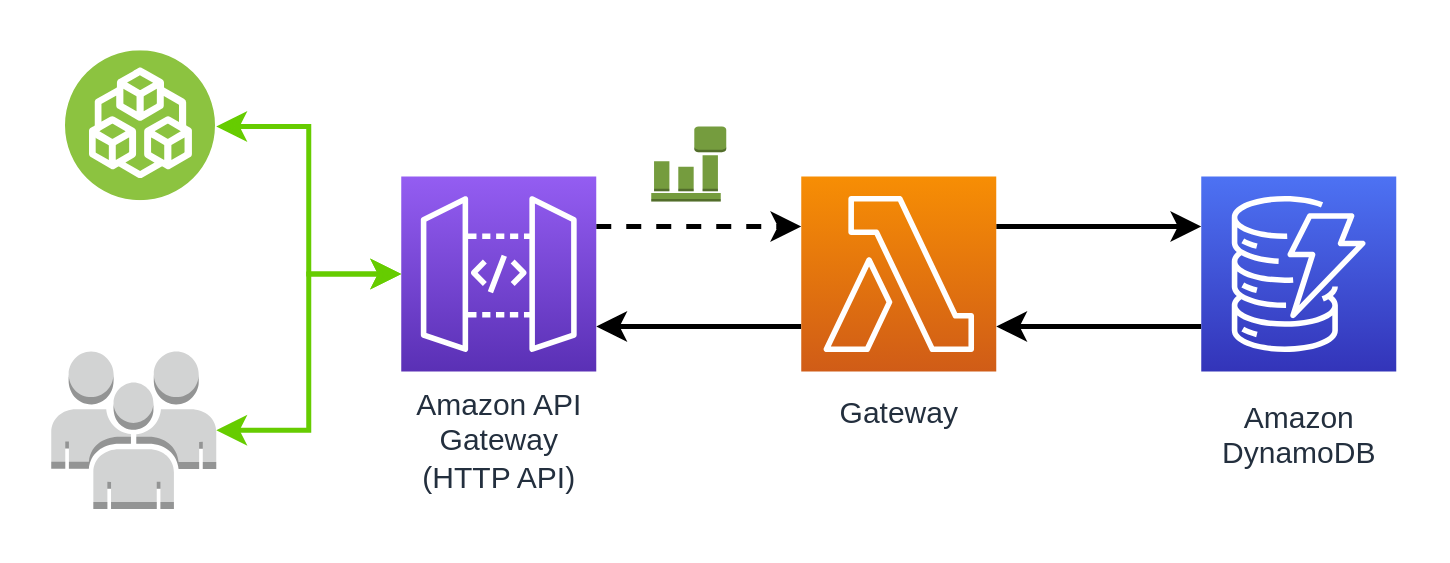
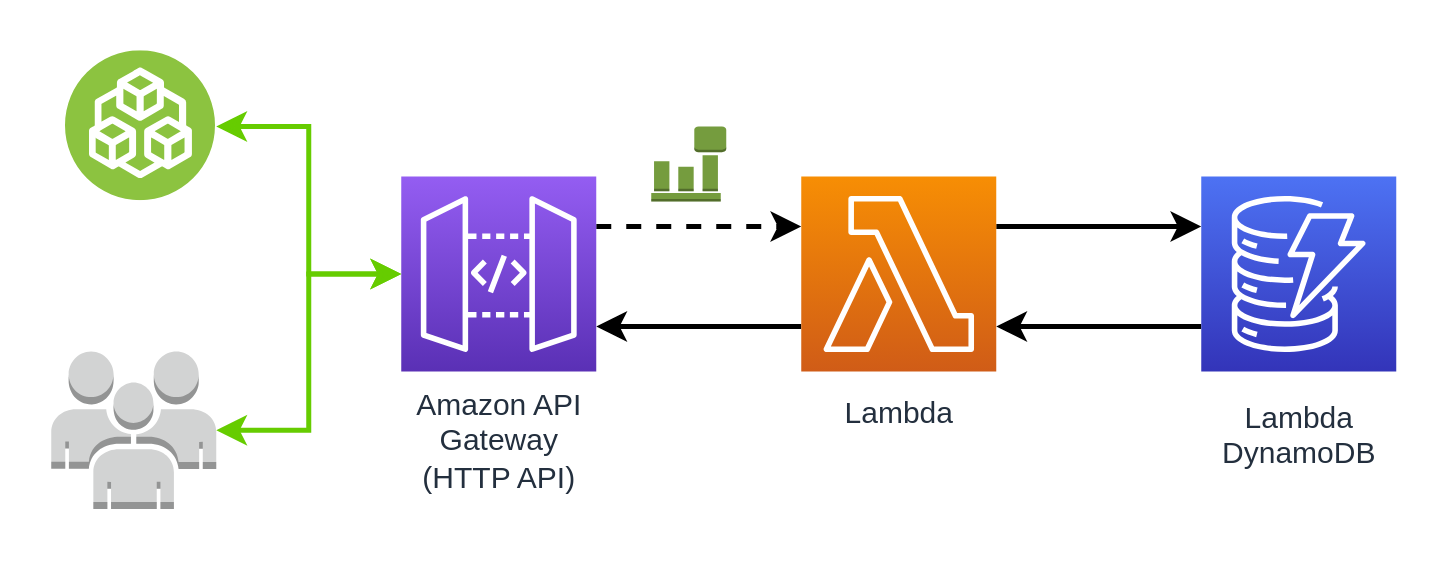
node "Gateway": label "Gateway" -> "Lambda"
node "Amazon DynamoDB": label "Amazon DynamoDB" -> "Lambda DynamoDB"
